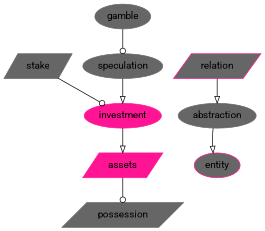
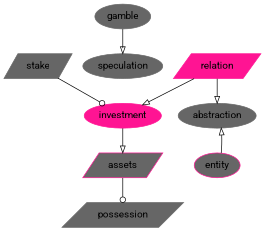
edge "gamble" -> "speculation": arrowhead odot -> onormal
node "relation": fillcolor gray40 -> deeppink
edge "speculation" -> "investment": now "relation" -> "investment"
edge "abstraction" -> "entity": reversed
node "assets": fillcolor deeppink -> gray40
